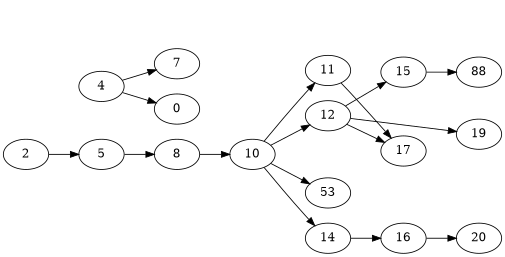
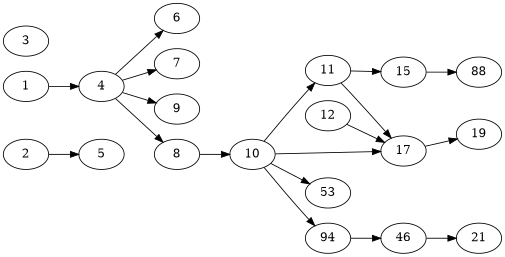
node "6": added
node "3": added
node "1": added
edge "12" -> "15": now "11" -> "15"
node "0": label "0" -> "9"
edge "12" -> "19": now "17" -> "19"
edge "10" -> "12": now "10" -> "17"
edge "5" -> "8": now "4" -> "8"
node "14": label "14" -> "94"
node "16": label "16" -> "46"
node "20": label "20" -> "21"
